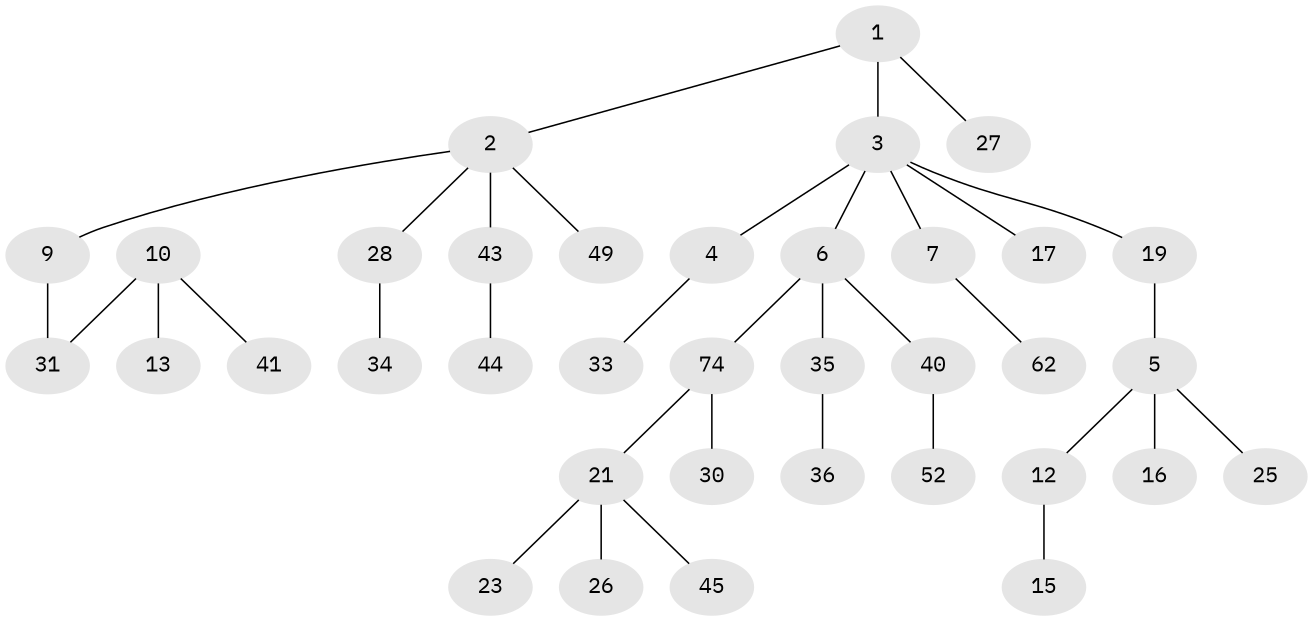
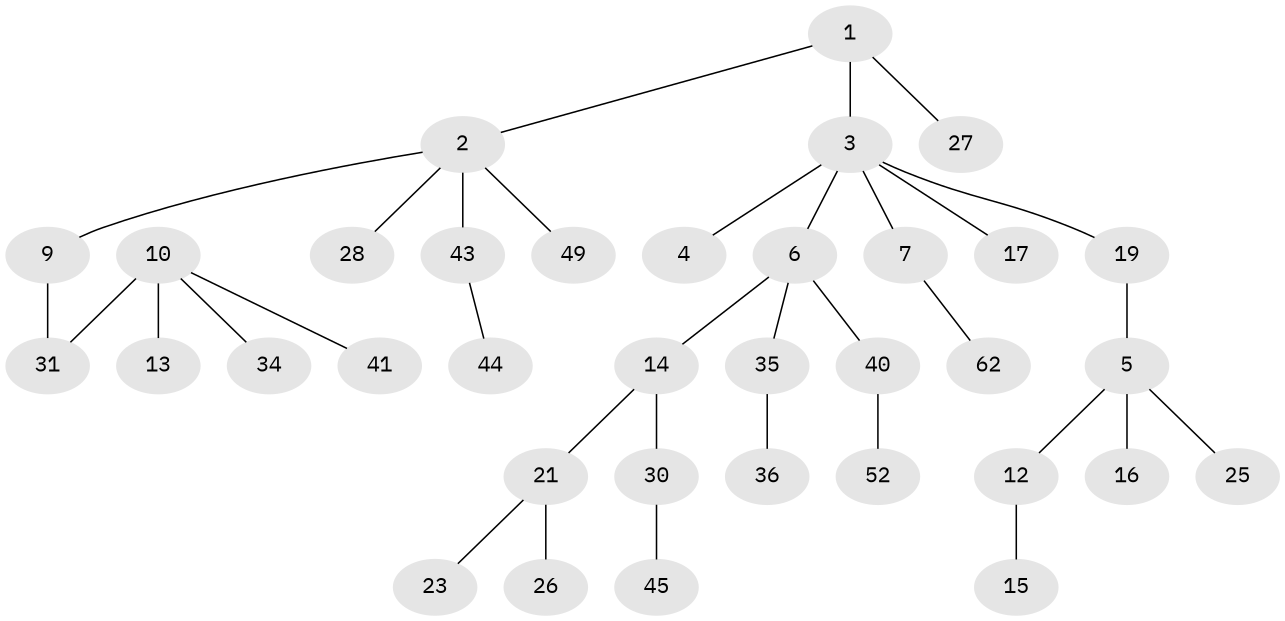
edge "28" -- "34": now "10" -- "34"
node "33": removed
node "74": label "74" -> "14"
edge "21" -- "45": now "30" -- "45"
